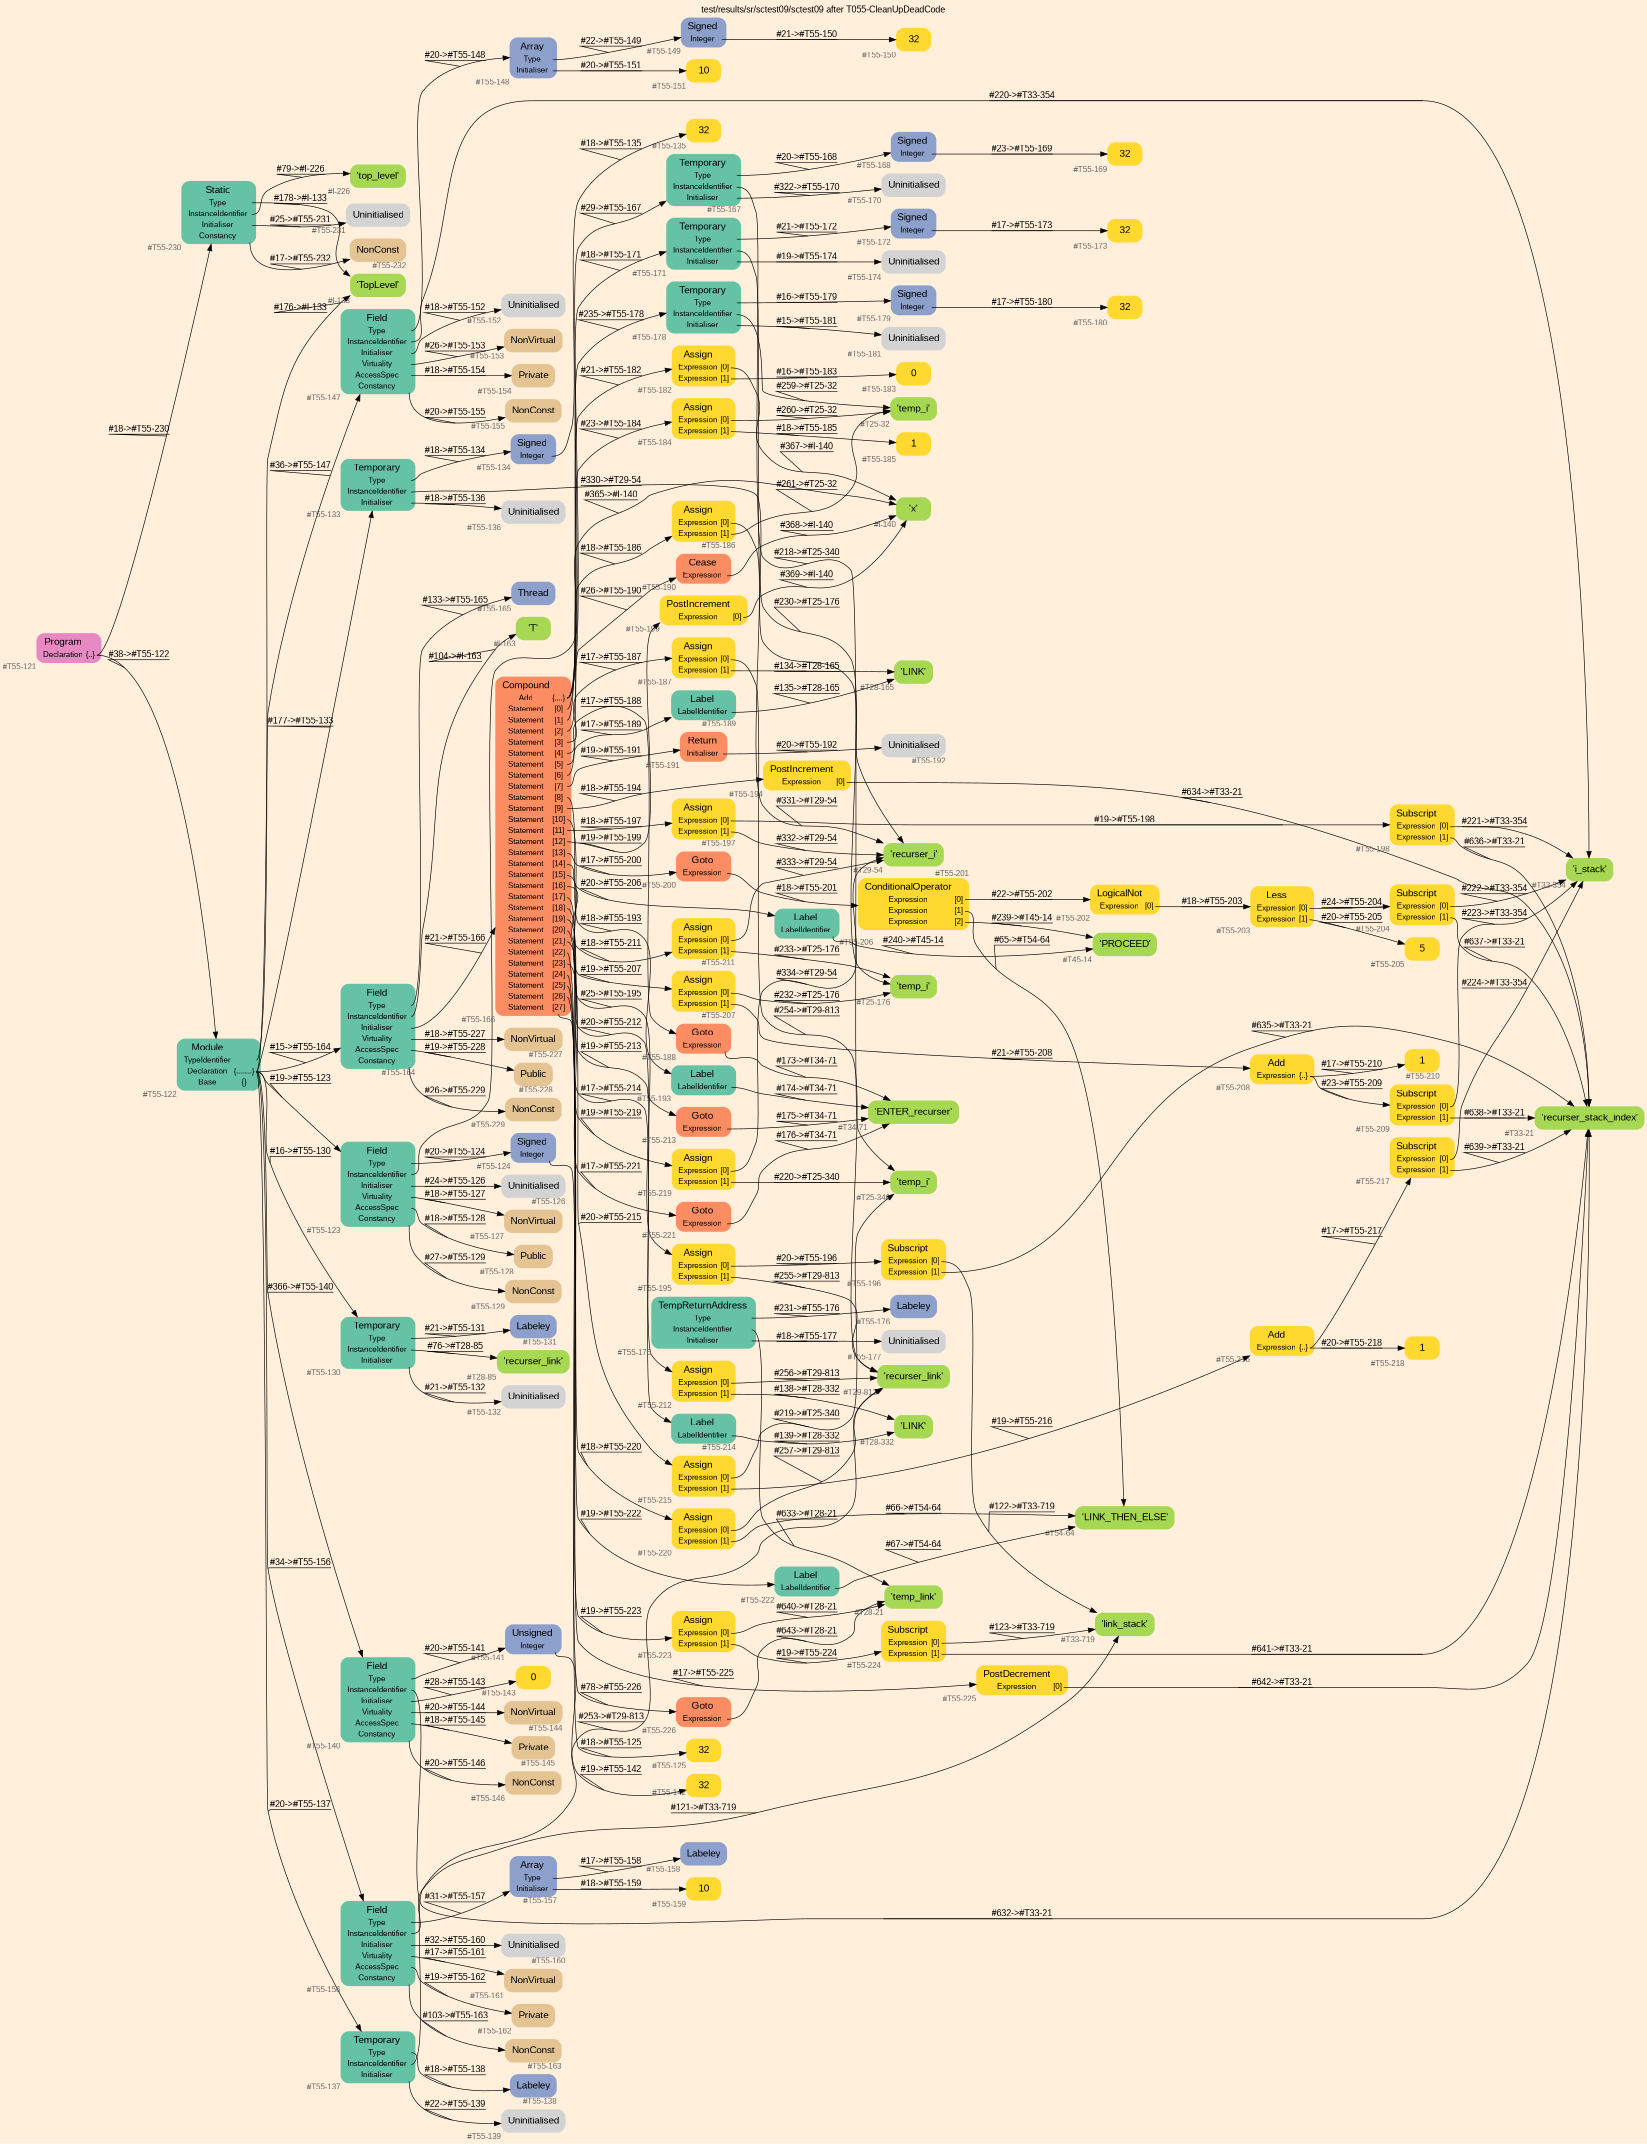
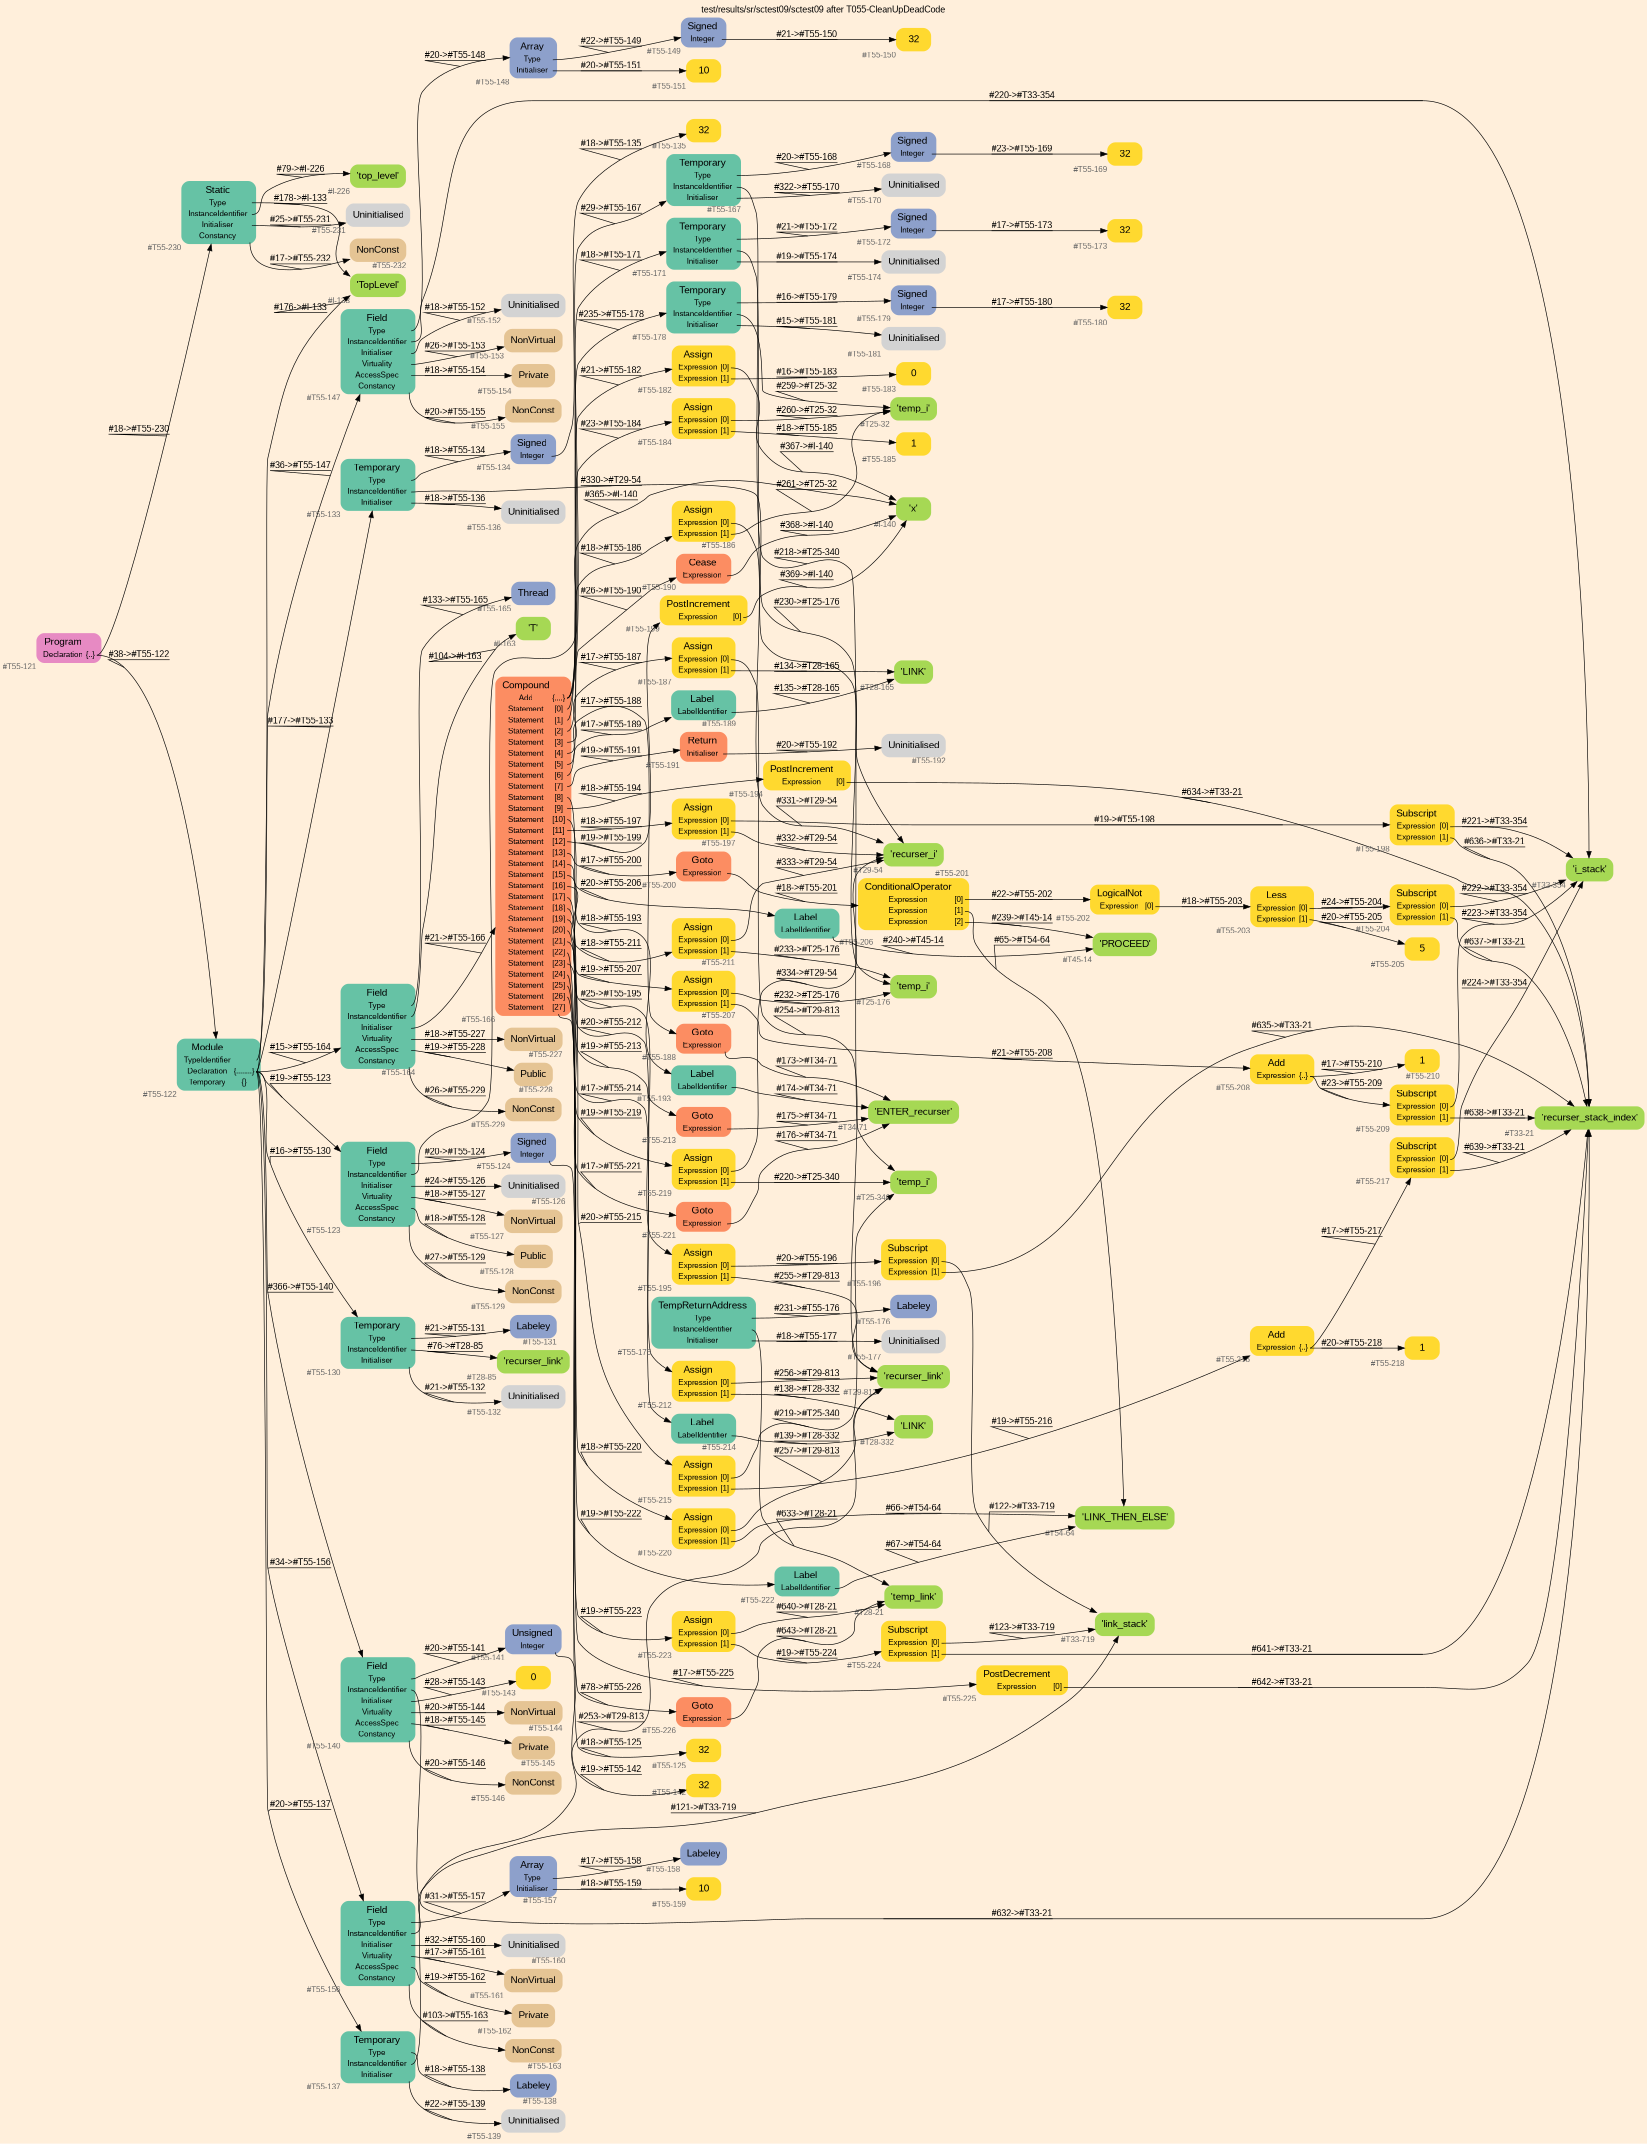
node "Module": text "Base" -> "Temporary"
